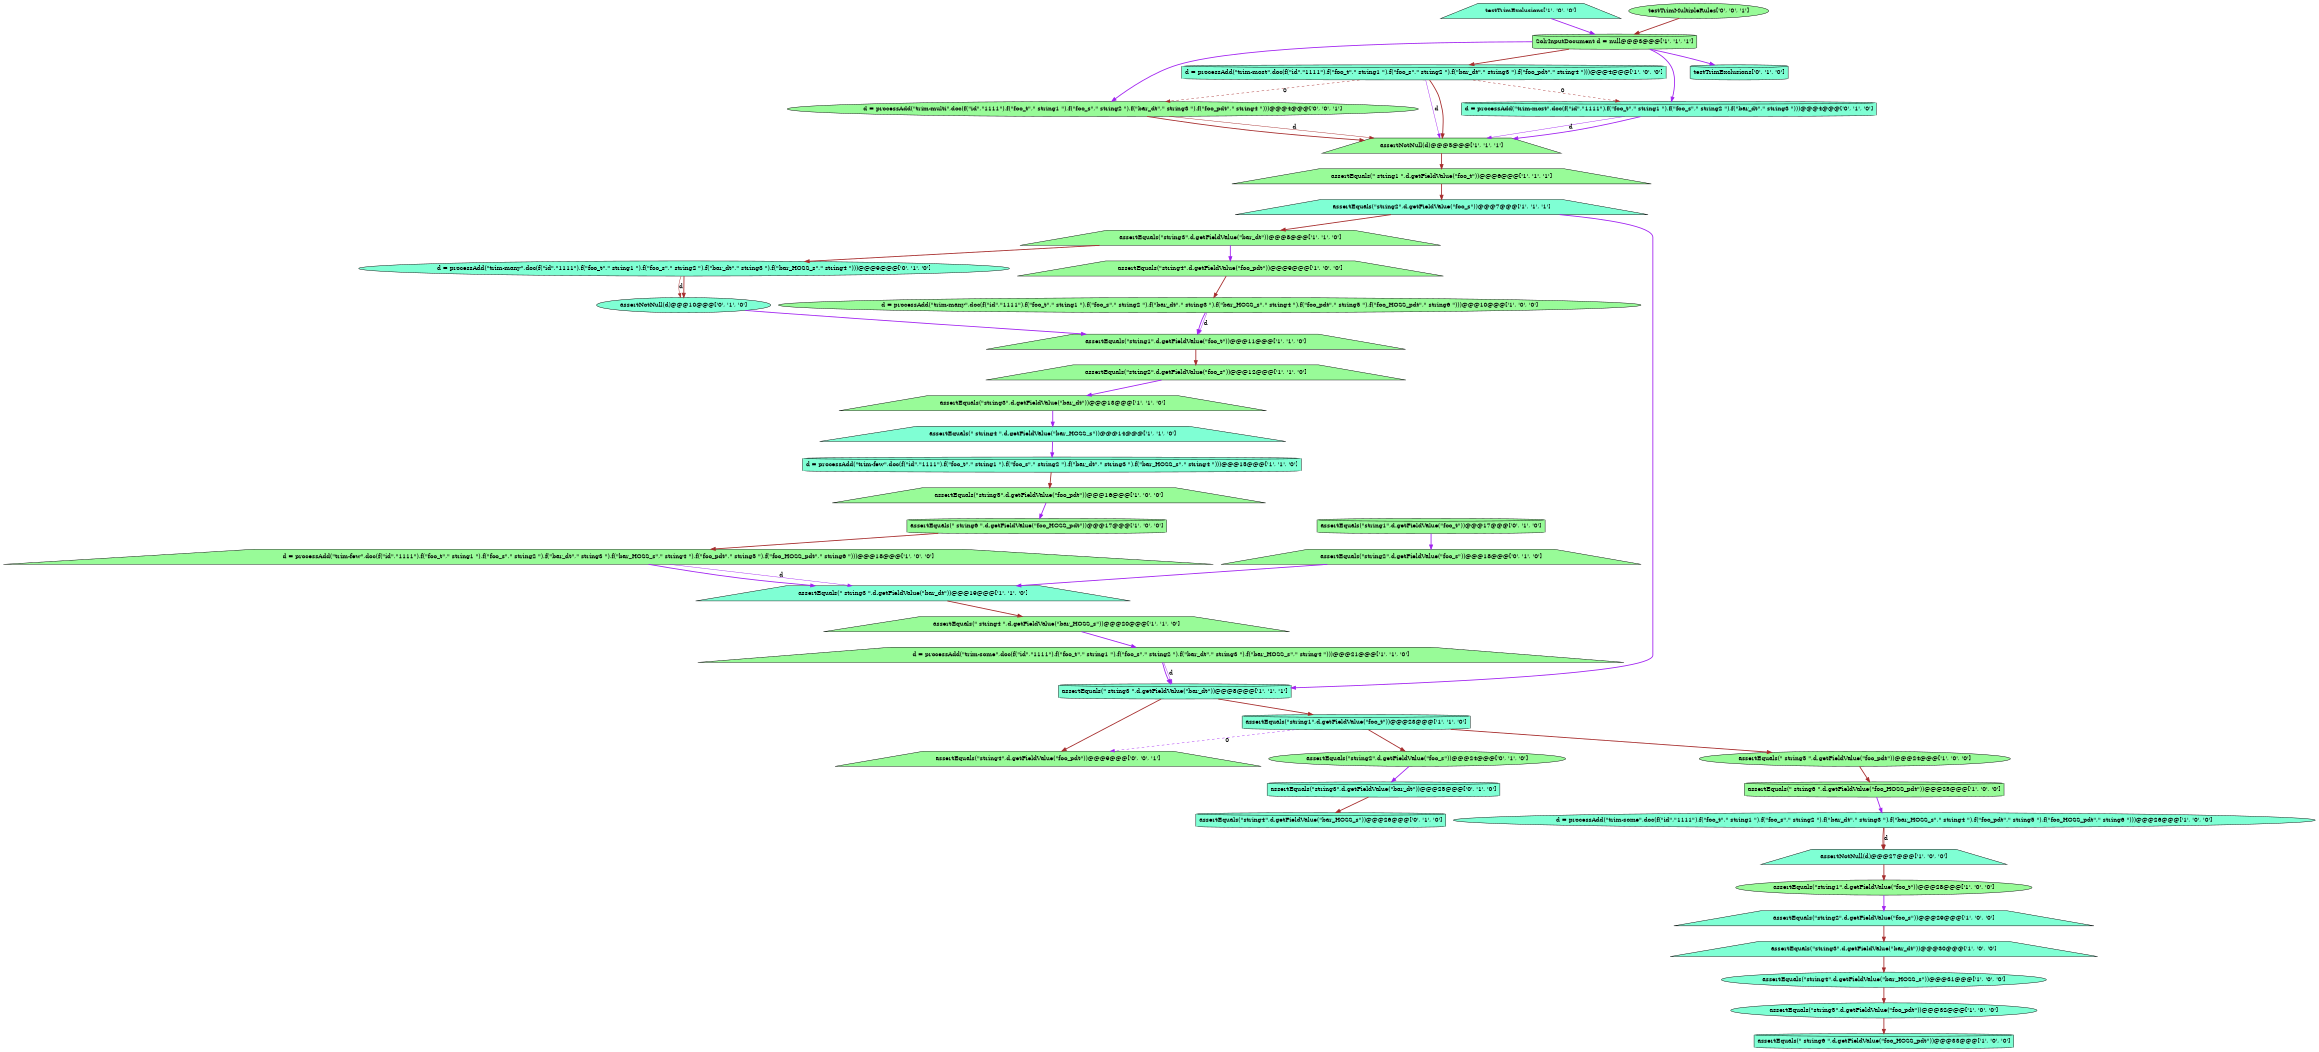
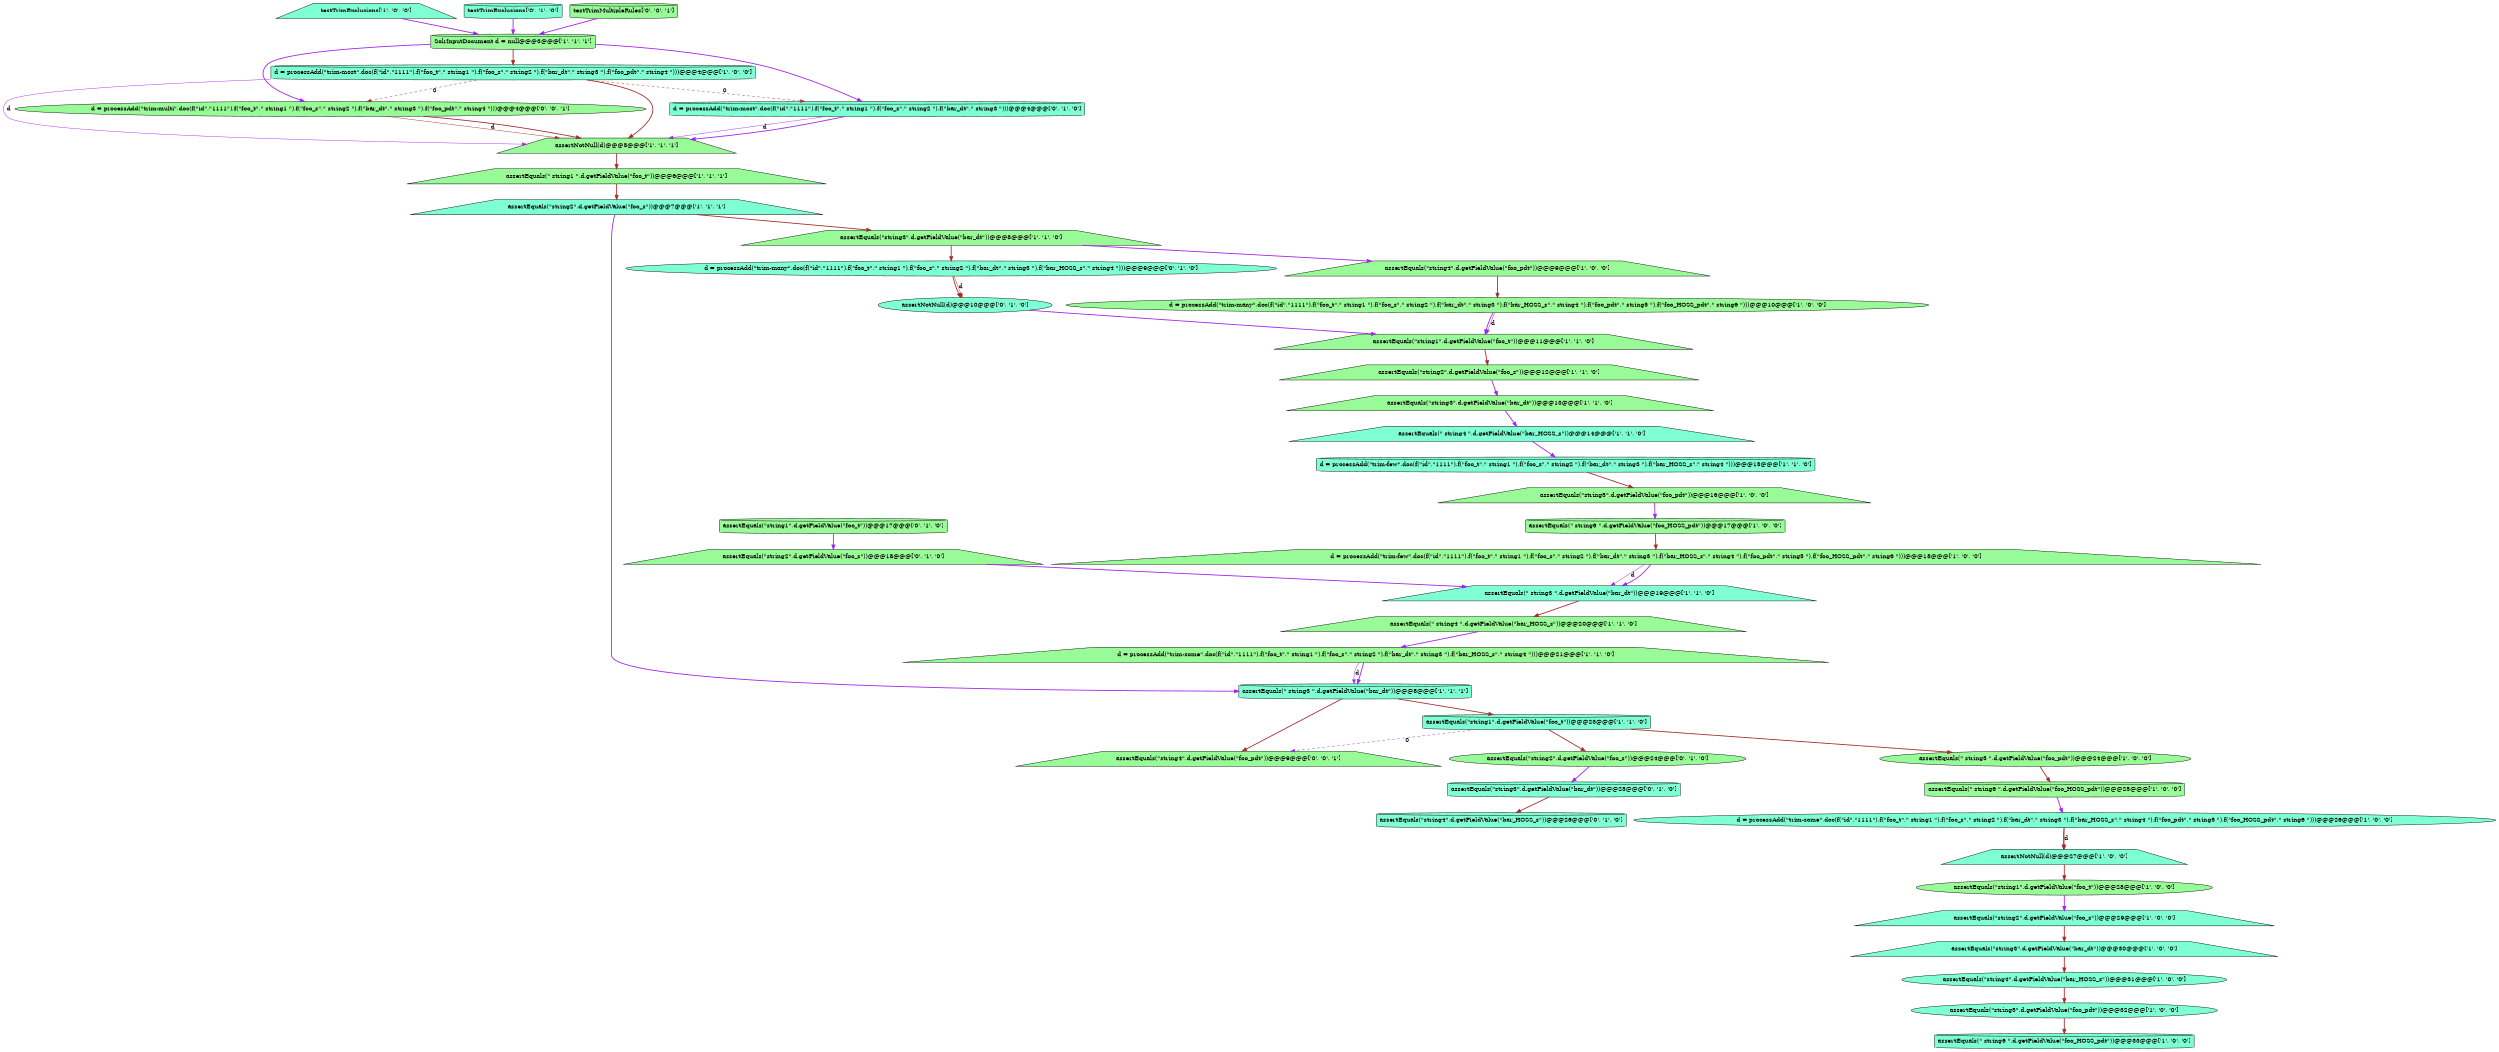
node "testTrimMultipleRules['0', '0', '1']": shape ellipse -> cylinder
edge "testTrimMultipleRules['0', '0', '1']" -> "SolrInputDocument d = null@@@3@@@['1', '1', '1']": color brown -> purple
edge "SolrInputDocument d = null@@@3@@@['1', '1', '1']" -> "testTrimExclusions['0', '1', '0']": reversed
